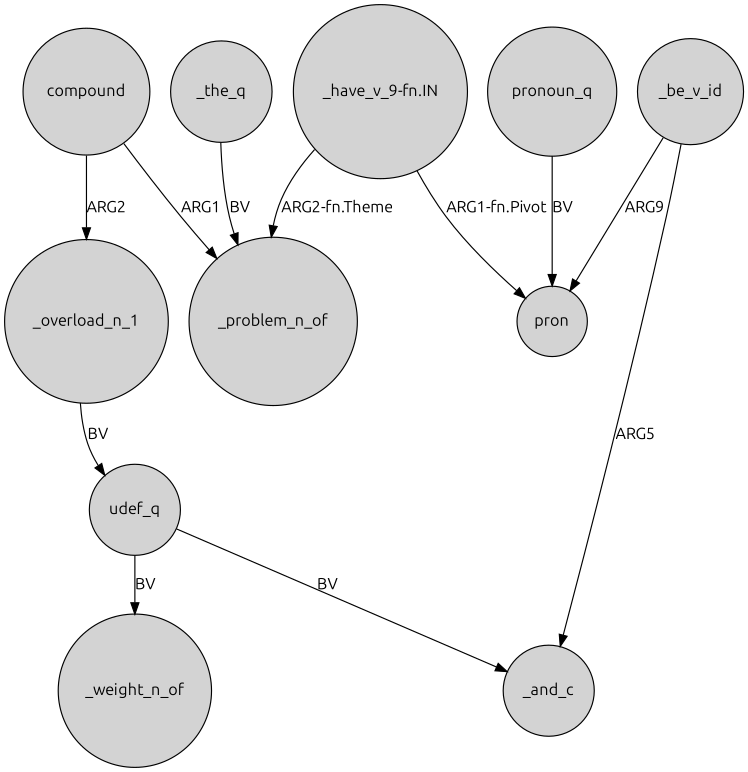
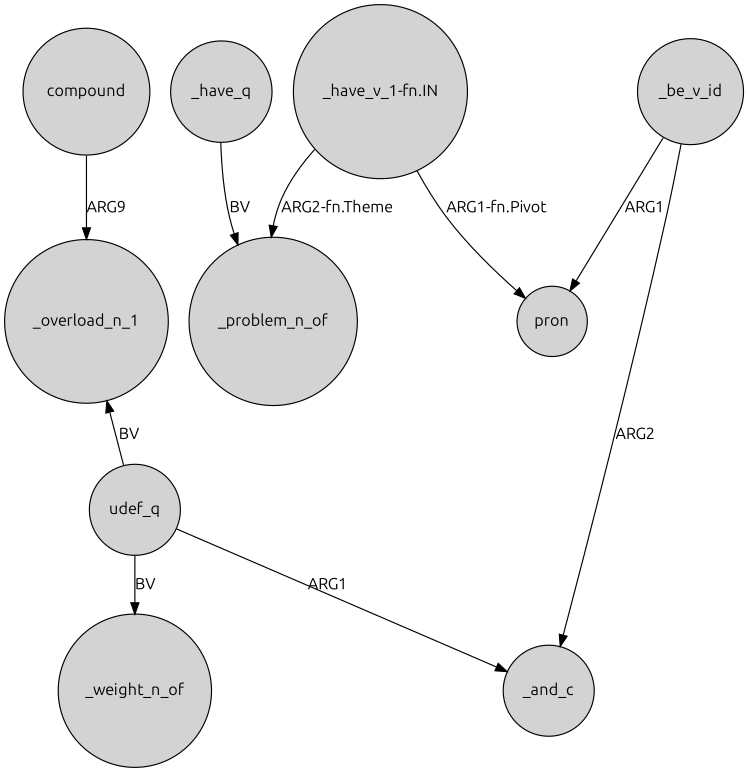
node "_the_q": label "_the_q" -> "_have_q"
node "_have_v_9-fn.IN": label "_have_v_9-fn.IN" -> "_have_v_1-fn.IN"
node "pronoun_q": removed
edge "compound" -> "_problem_n_of": removed, label "ARG1"
edge "compound" -> "_overload_n_1": label "ARG2" -> "ARG9"
edge "_be_v_id" -> "pron": label "ARG9" -> "ARG1"
edge "_overload_n_1" -> "udef_q": reversed
edge "_be_v_id" -> "_and_c": label "ARG5" -> "ARG2"
edge "udef_q" -> "_and_c": label "BV" -> "ARG1"
